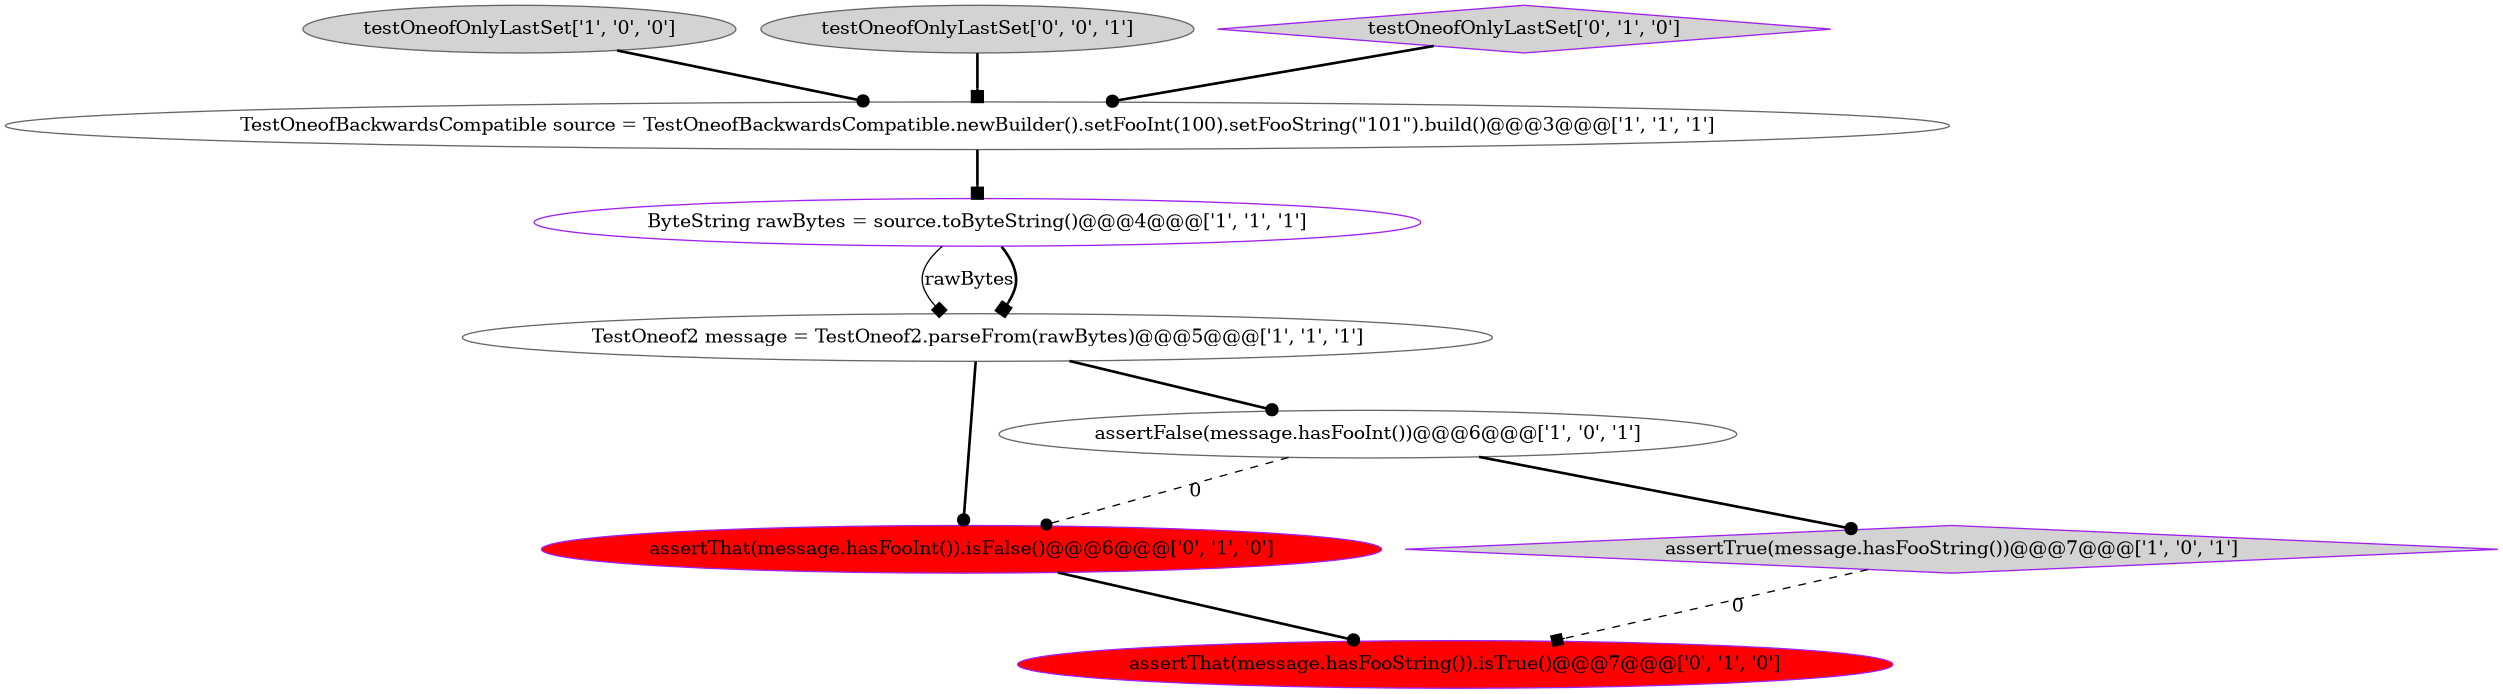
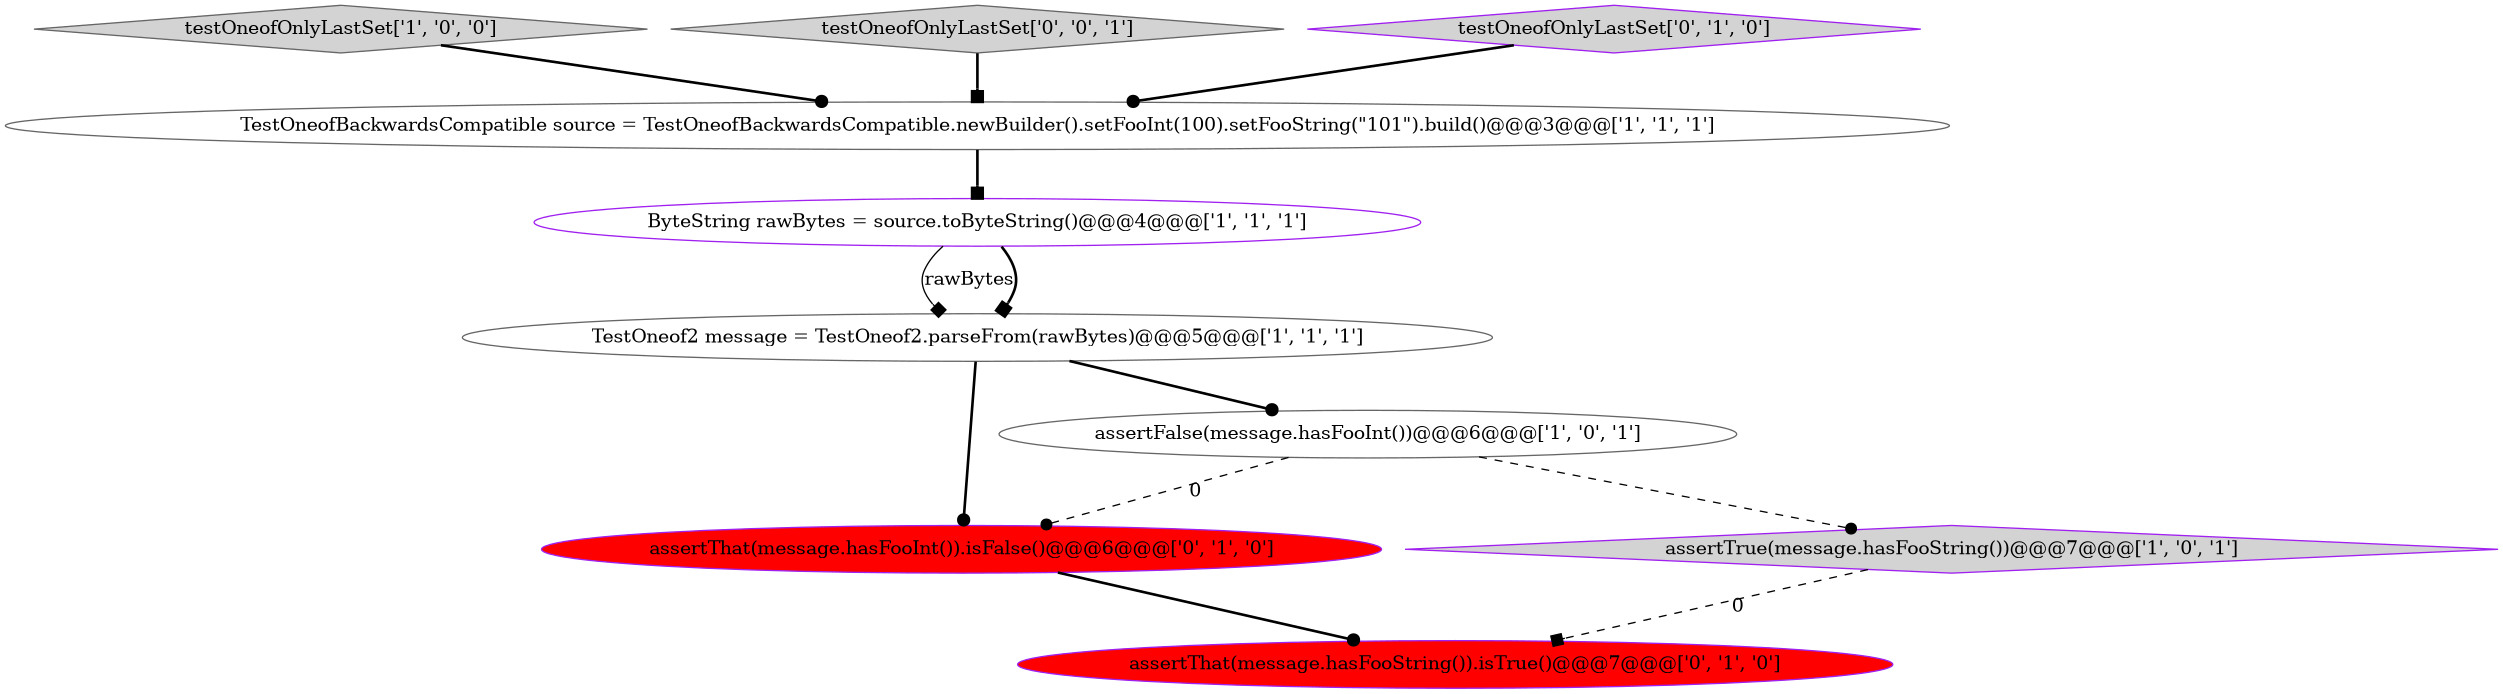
node "testOneofOnlyLastSet['1', '0', '0']": shape ellipse -> diamond
node "testOneofOnlyLastSet['0', '0', '1']": shape ellipse -> diamond
edge "assertFalse(message.hasFooInt())@@@6@@@['1', '0', '1']" -> "assertTrue(message.hasFooString())@@@7@@@['1', '0', '1']": style bold -> dashed
